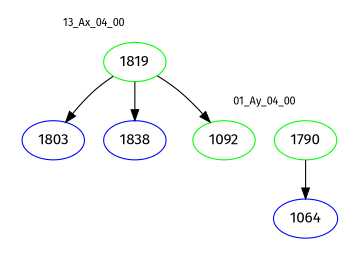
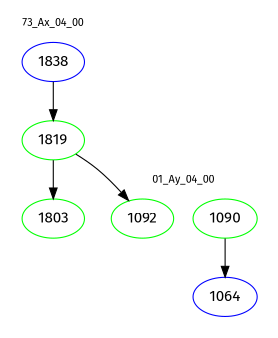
cluster "13_Ax_04_00": label "13_Ax_04_00" -> "73_Ax_04_00"
edge "1819" -> "1838": reversed
node "1803": color blue -> green
node "1790": label "1790" -> "1090"
